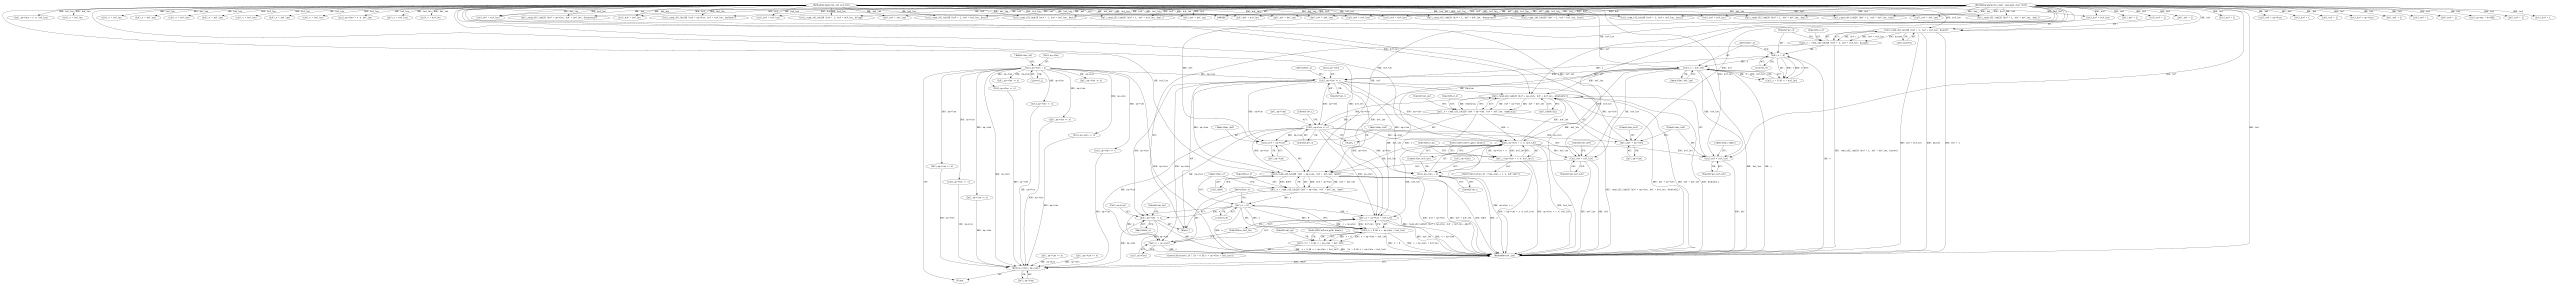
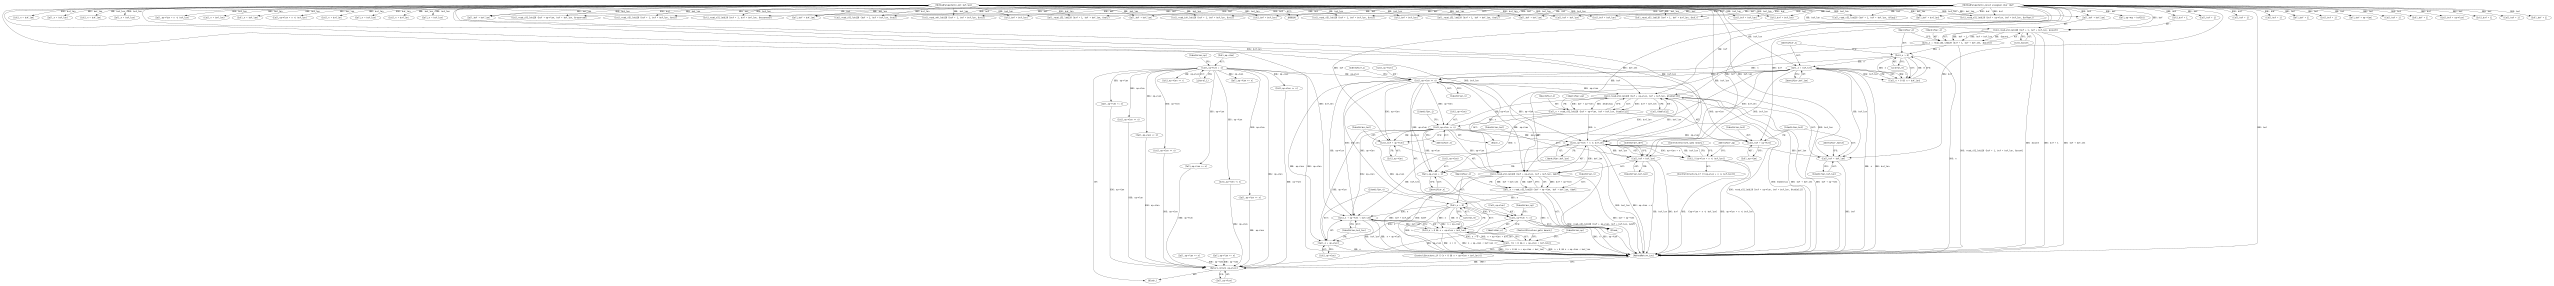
node "(Call,&def)": removed
